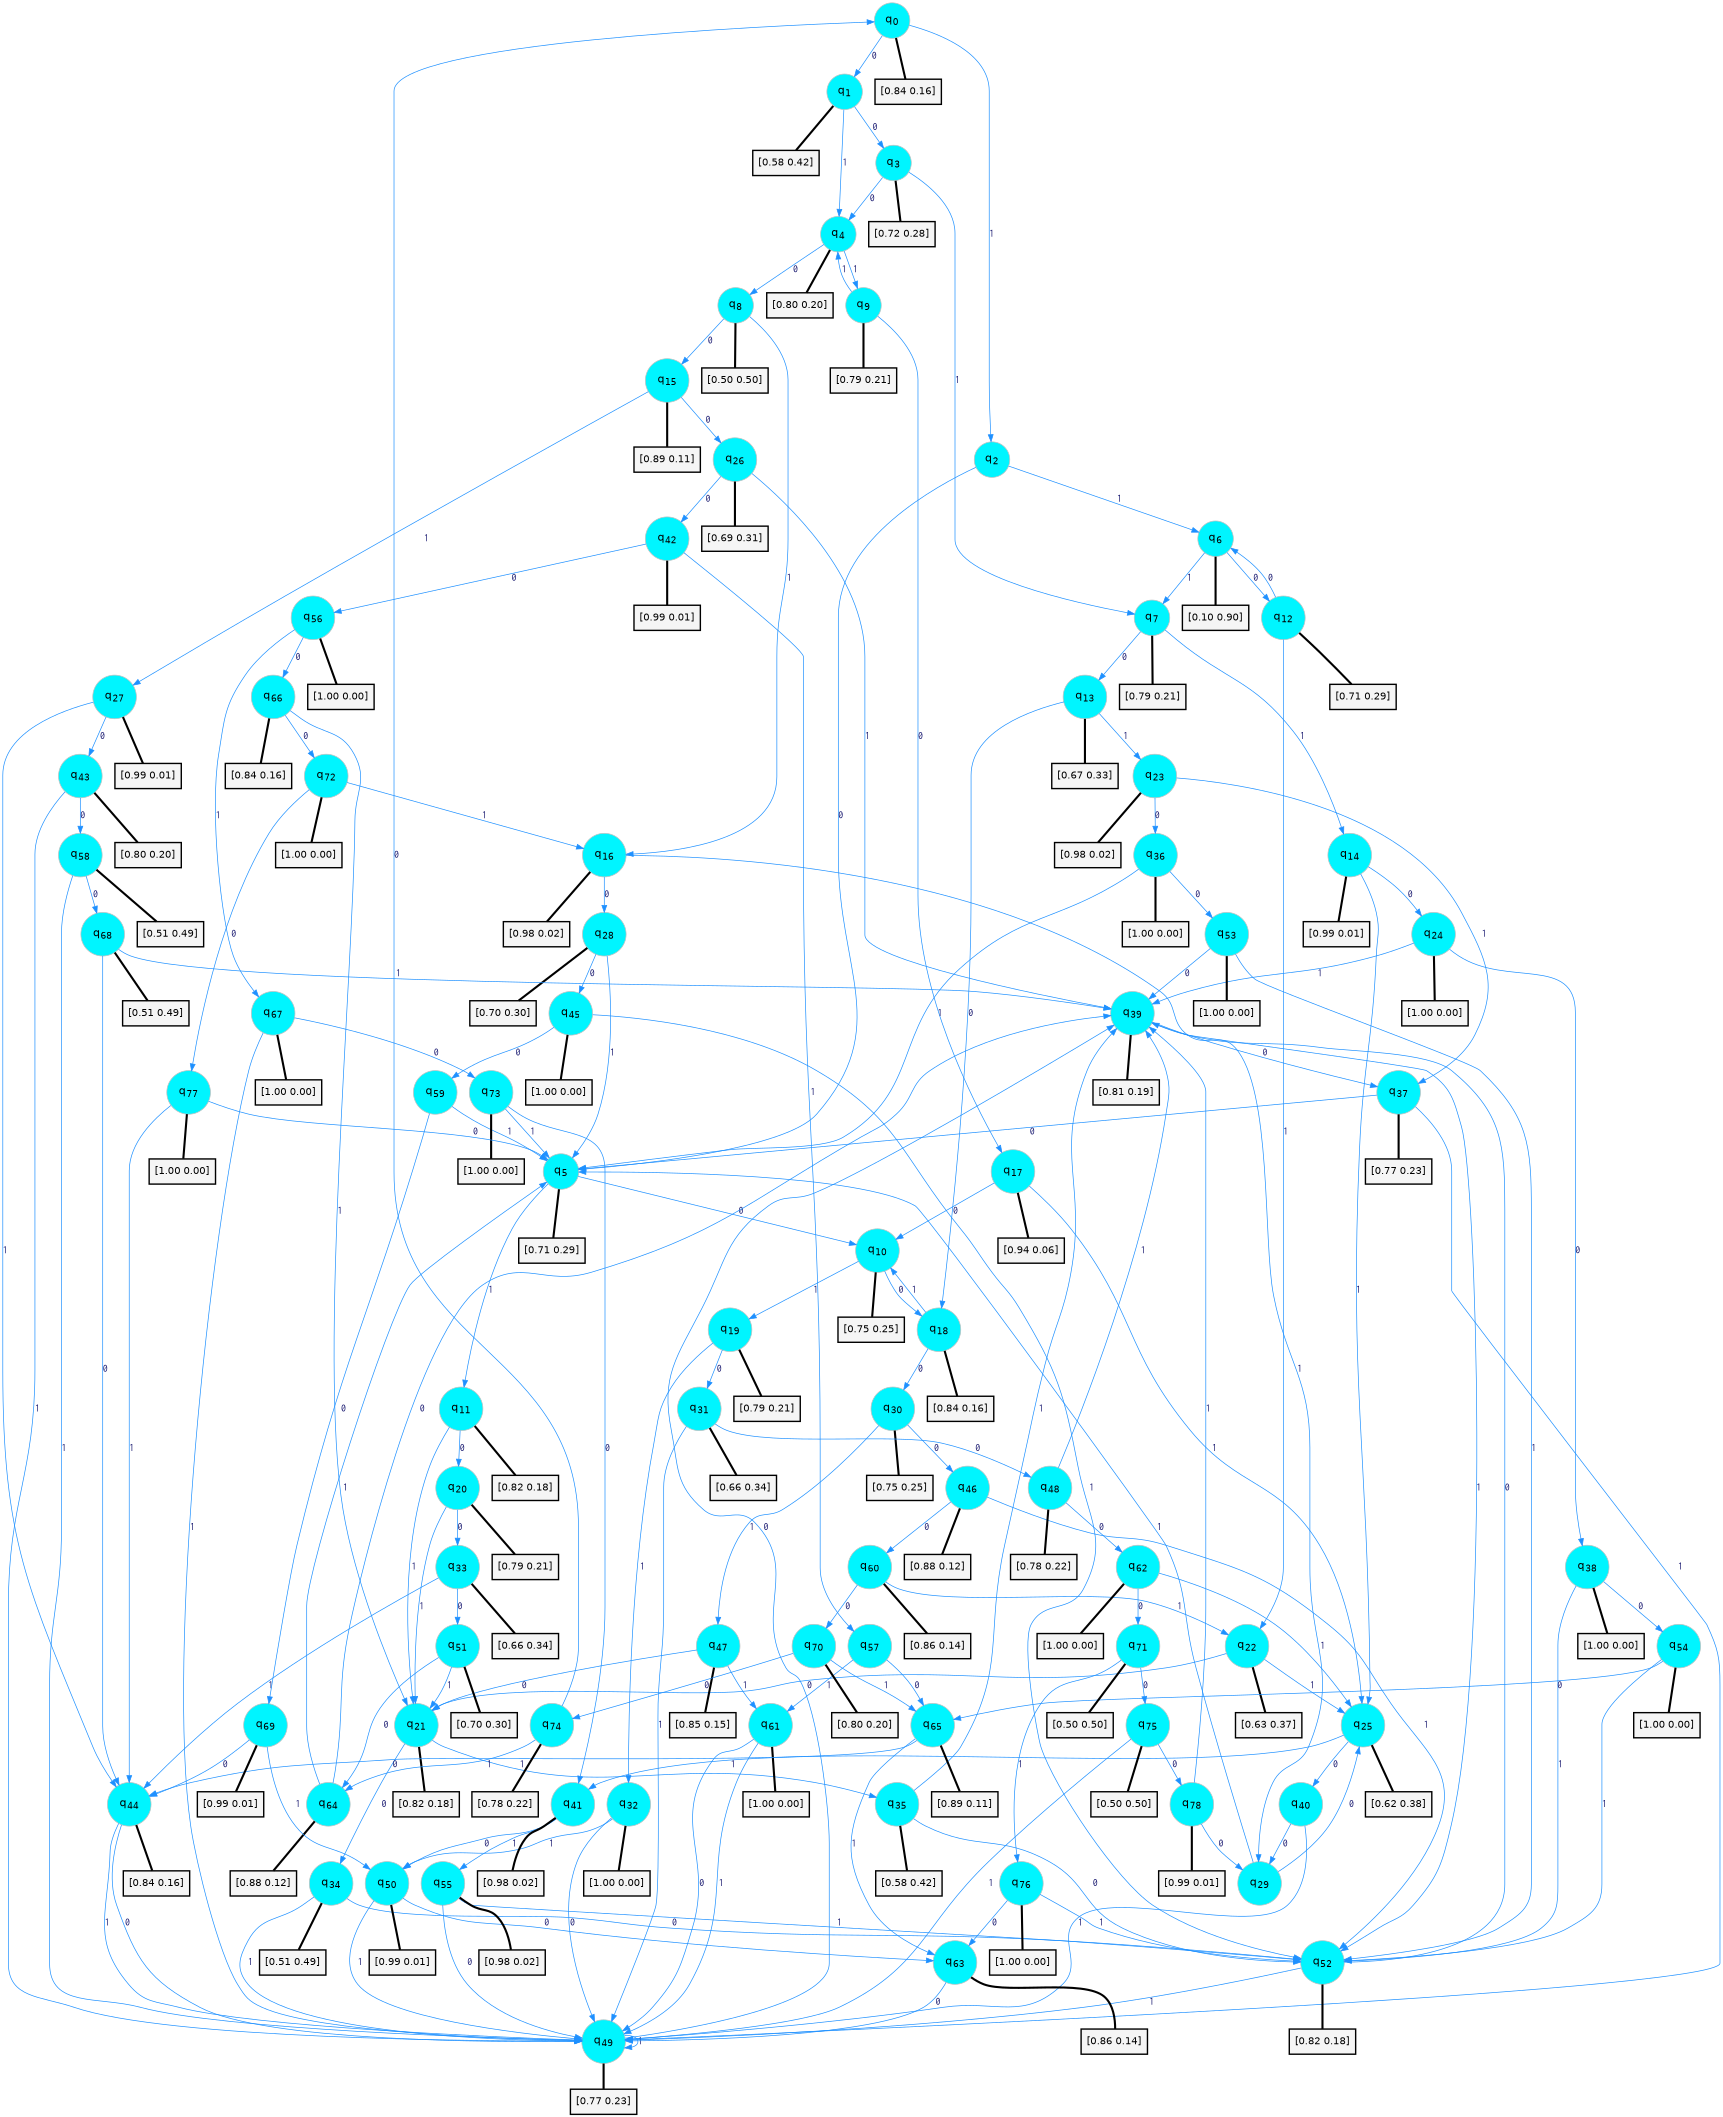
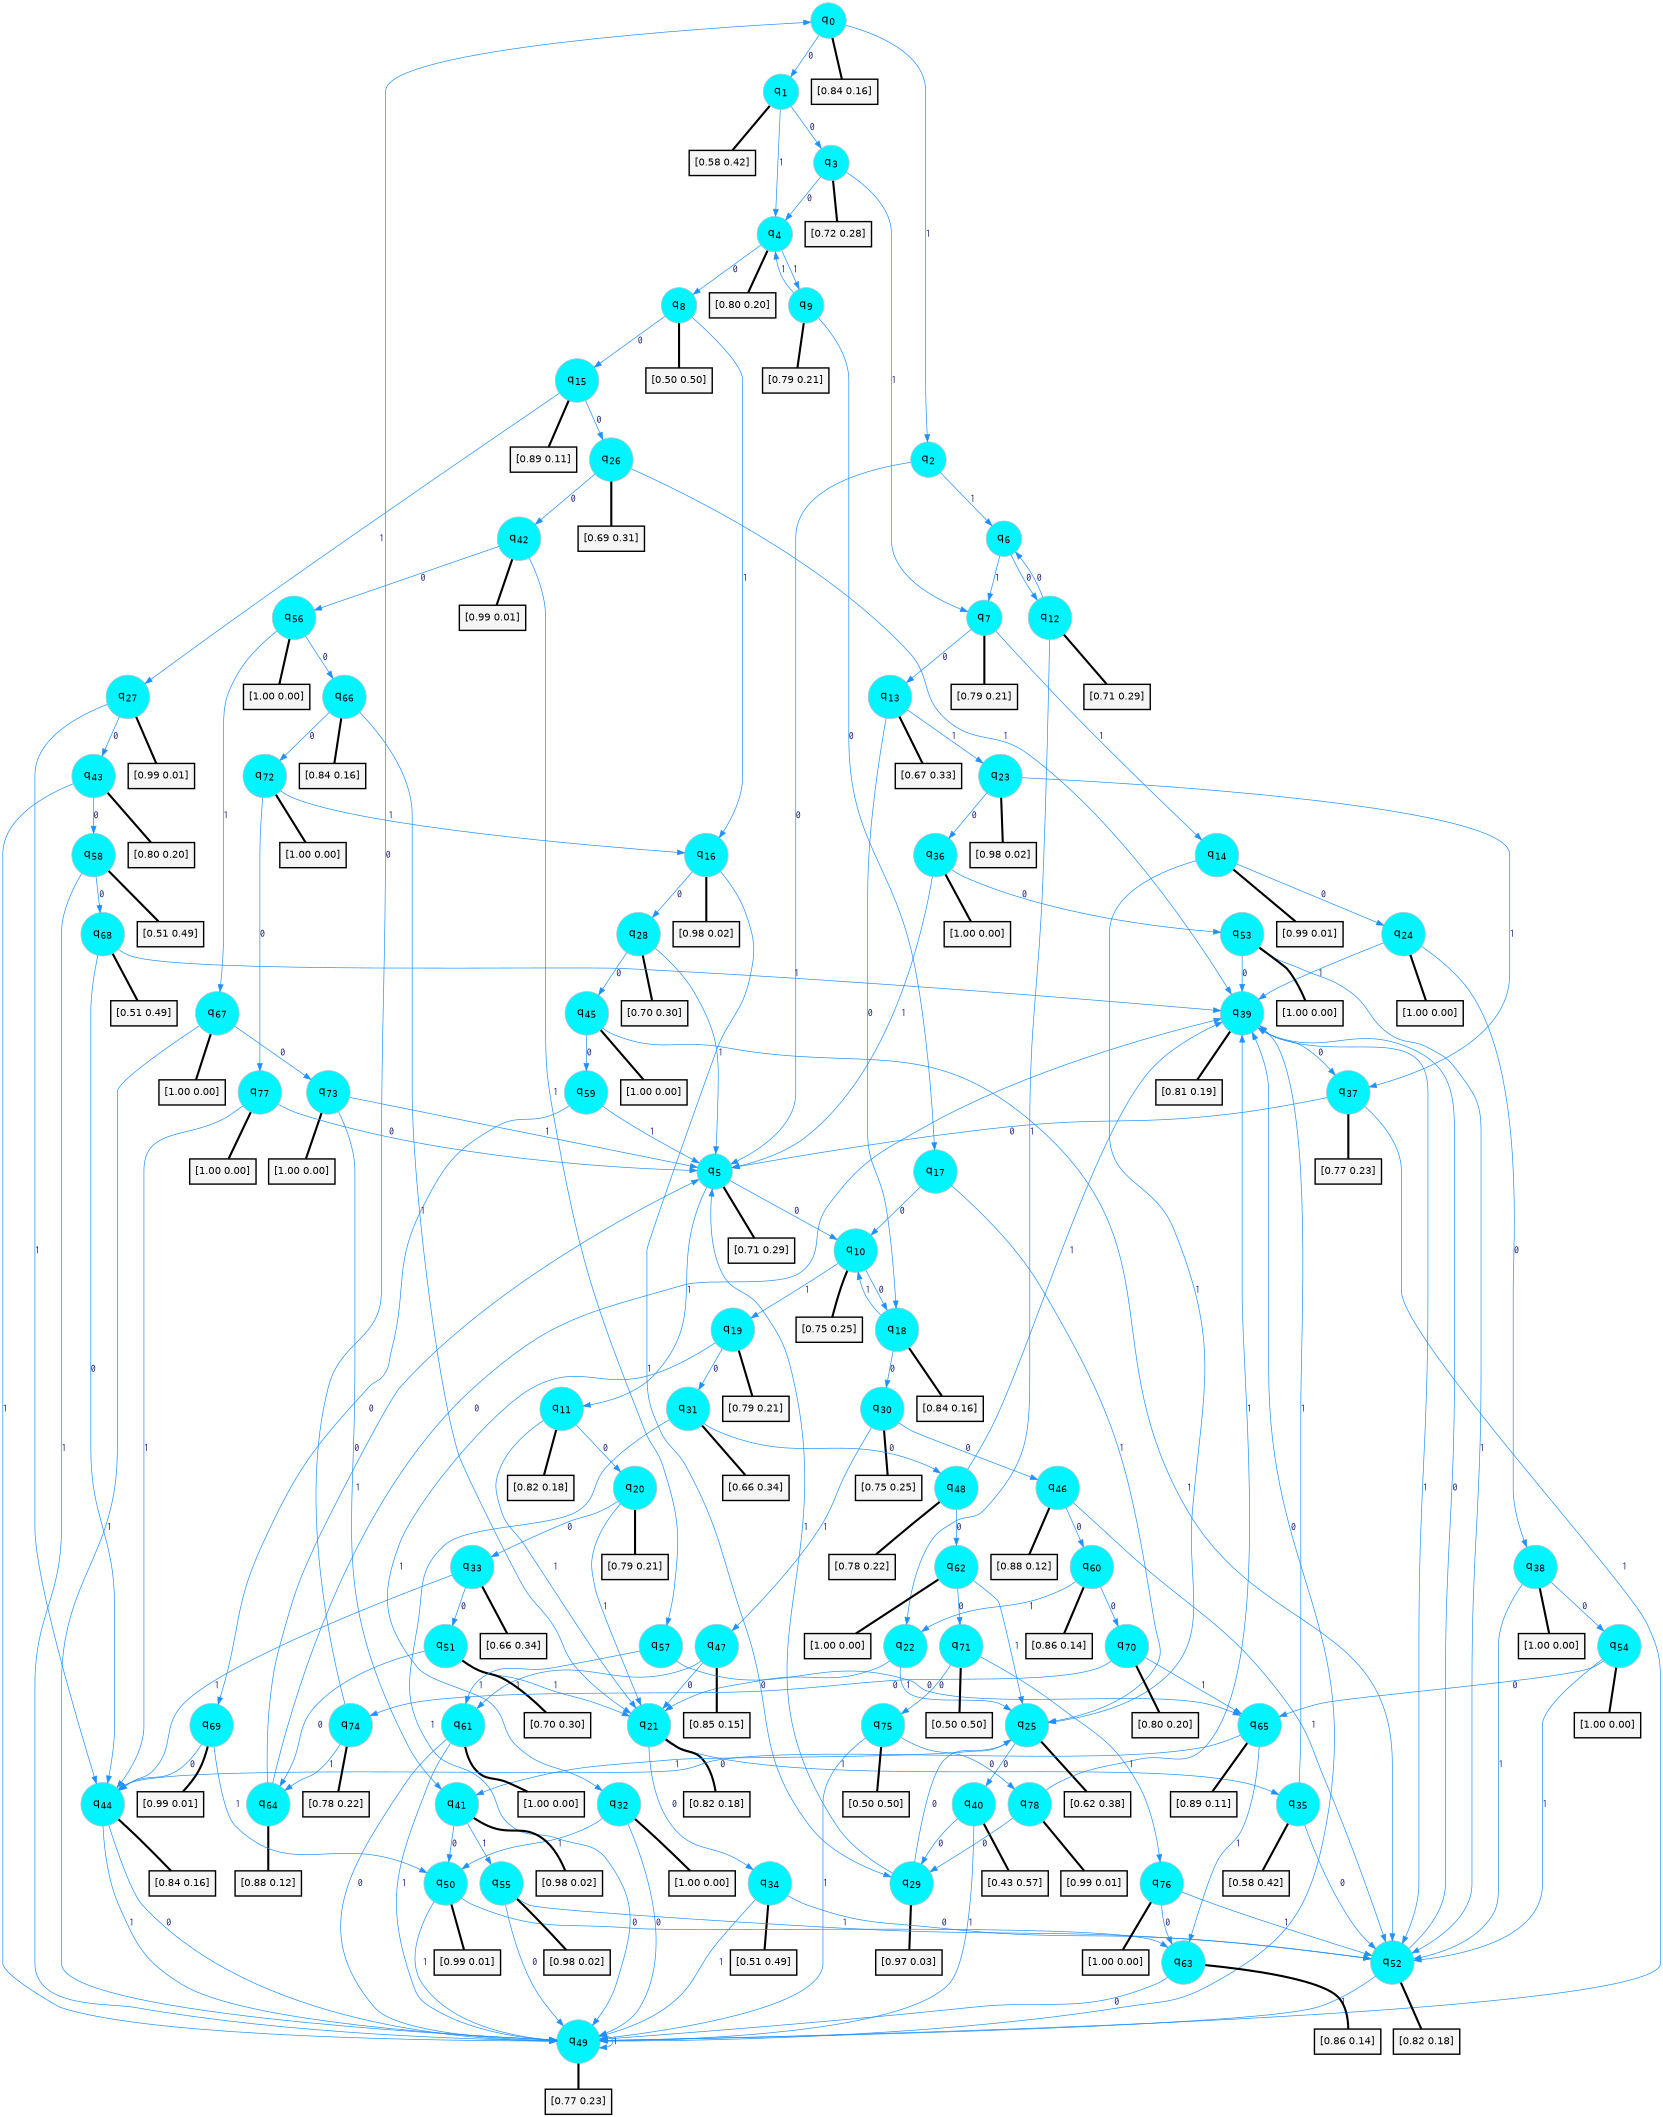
node "[0.10 0.90]": removed
node "[0.94 0.06]": removed
node "[0.63 0.37]": removed
node "[0.43 0.57]": added
node "[0.97 0.03]": added
